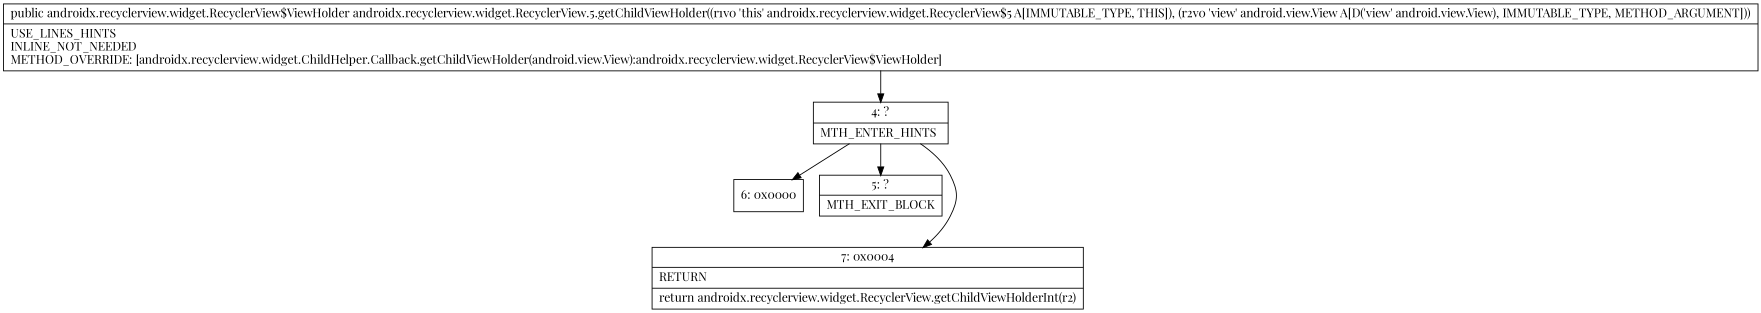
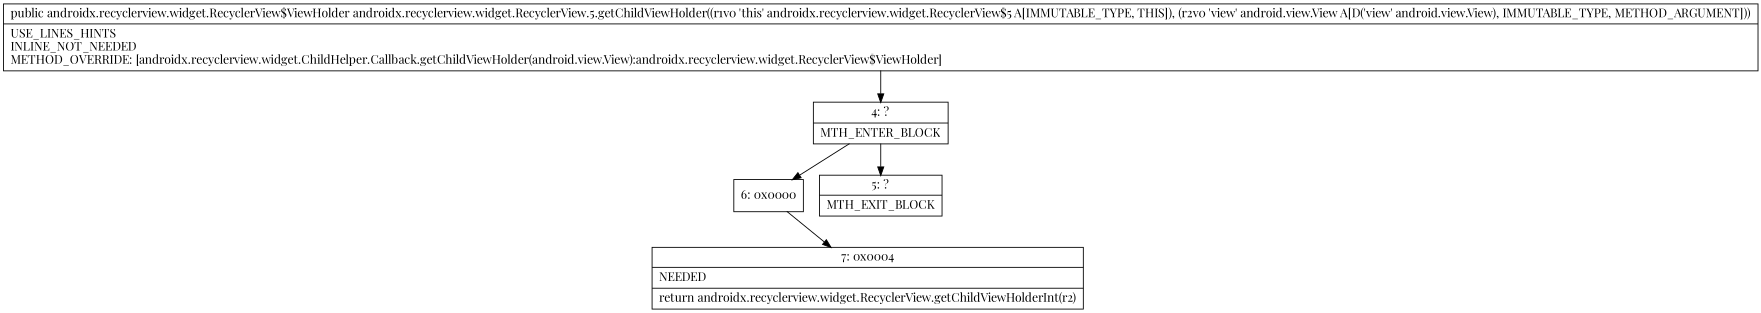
node "4: ?": text "MTH_ENTER_HINTS" -> "MTH_ENTER_BLOCK"
edge "4: ?" -> "7: 0x0004": now "6: 0x0000" -> "7: 0x0004"
node "7: 0x0004": text "RETURN" -> "NEEDED"
